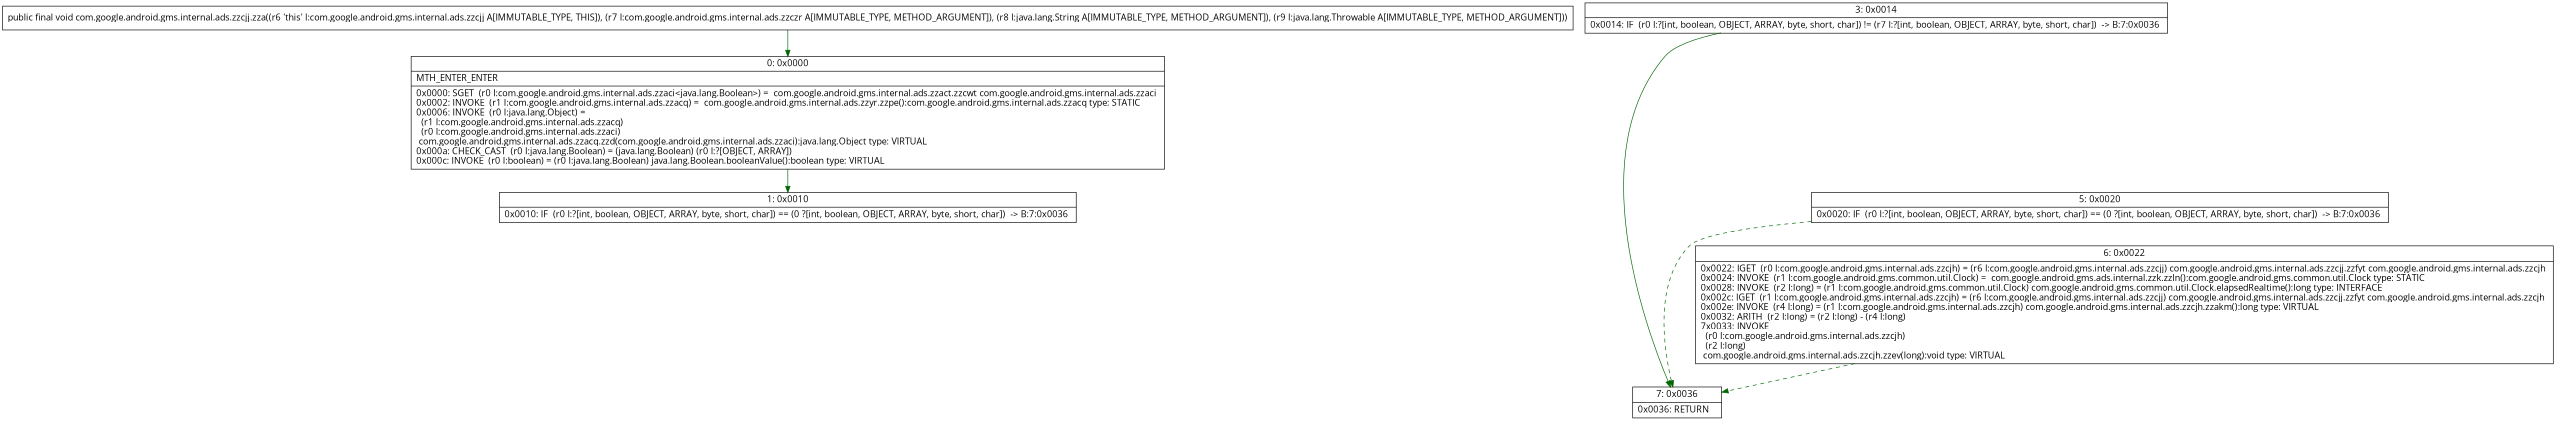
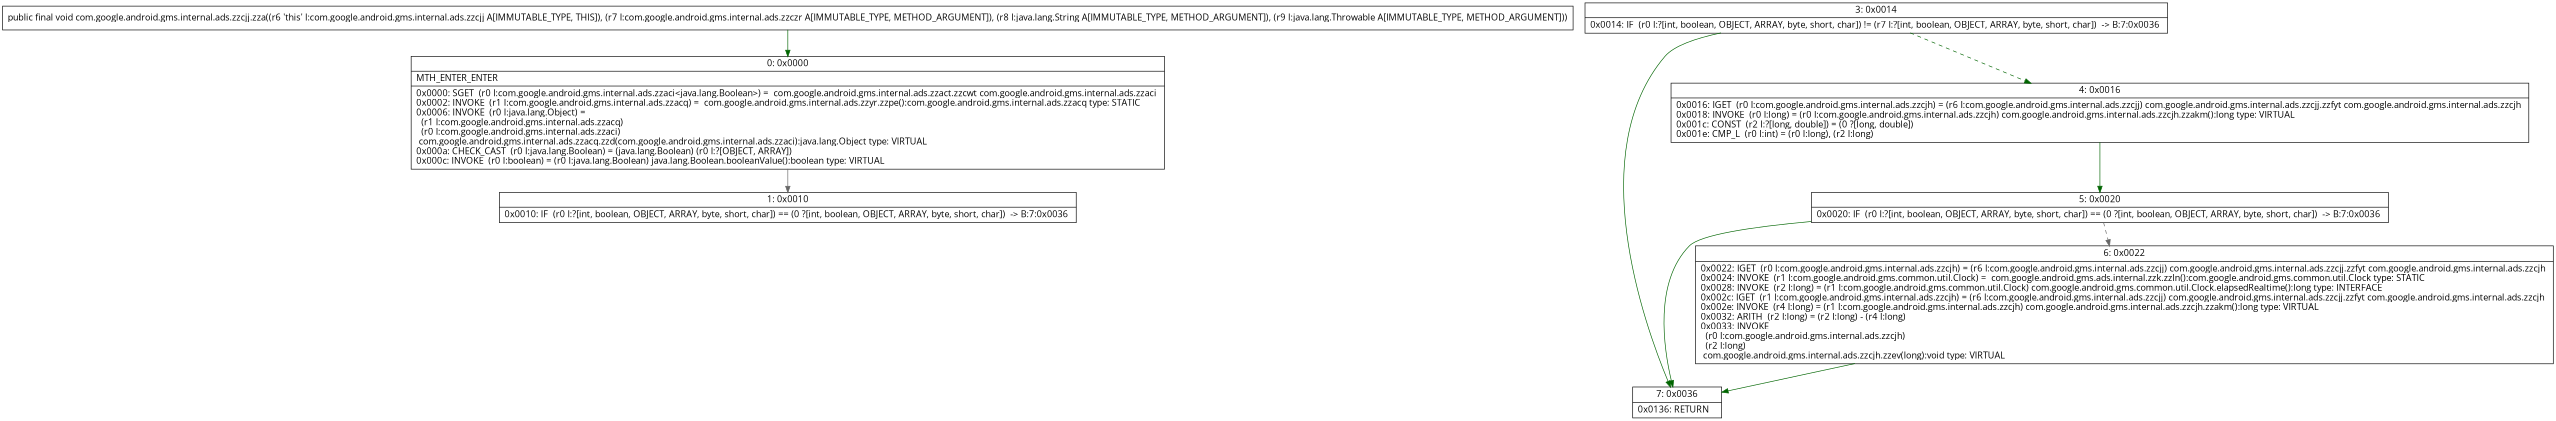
node "4: 0x0016": added
edge "0: 0x0000" -> "1: 0x0010": color darkgreen -> gray40
edge "5: 0x0020" -> "6: 0x0022": added
edge "5: 0x0020" -> "7: 0x0036": style dashed -> solid
node "6: 0x0022": text "7x0033: INVOKE" -> "0x0033: INVOKE"
edge "6: 0x0022" -> "7: 0x0036": style dashed -> solid
node "7: 0x0036": text "0x0036: RETURN" -> "0x0136: RETURN"
